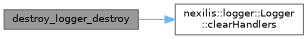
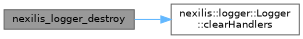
node "destroy_logger_destroy": label "destroy_logger_destroy" -> "nexilis_logger_destroy"
